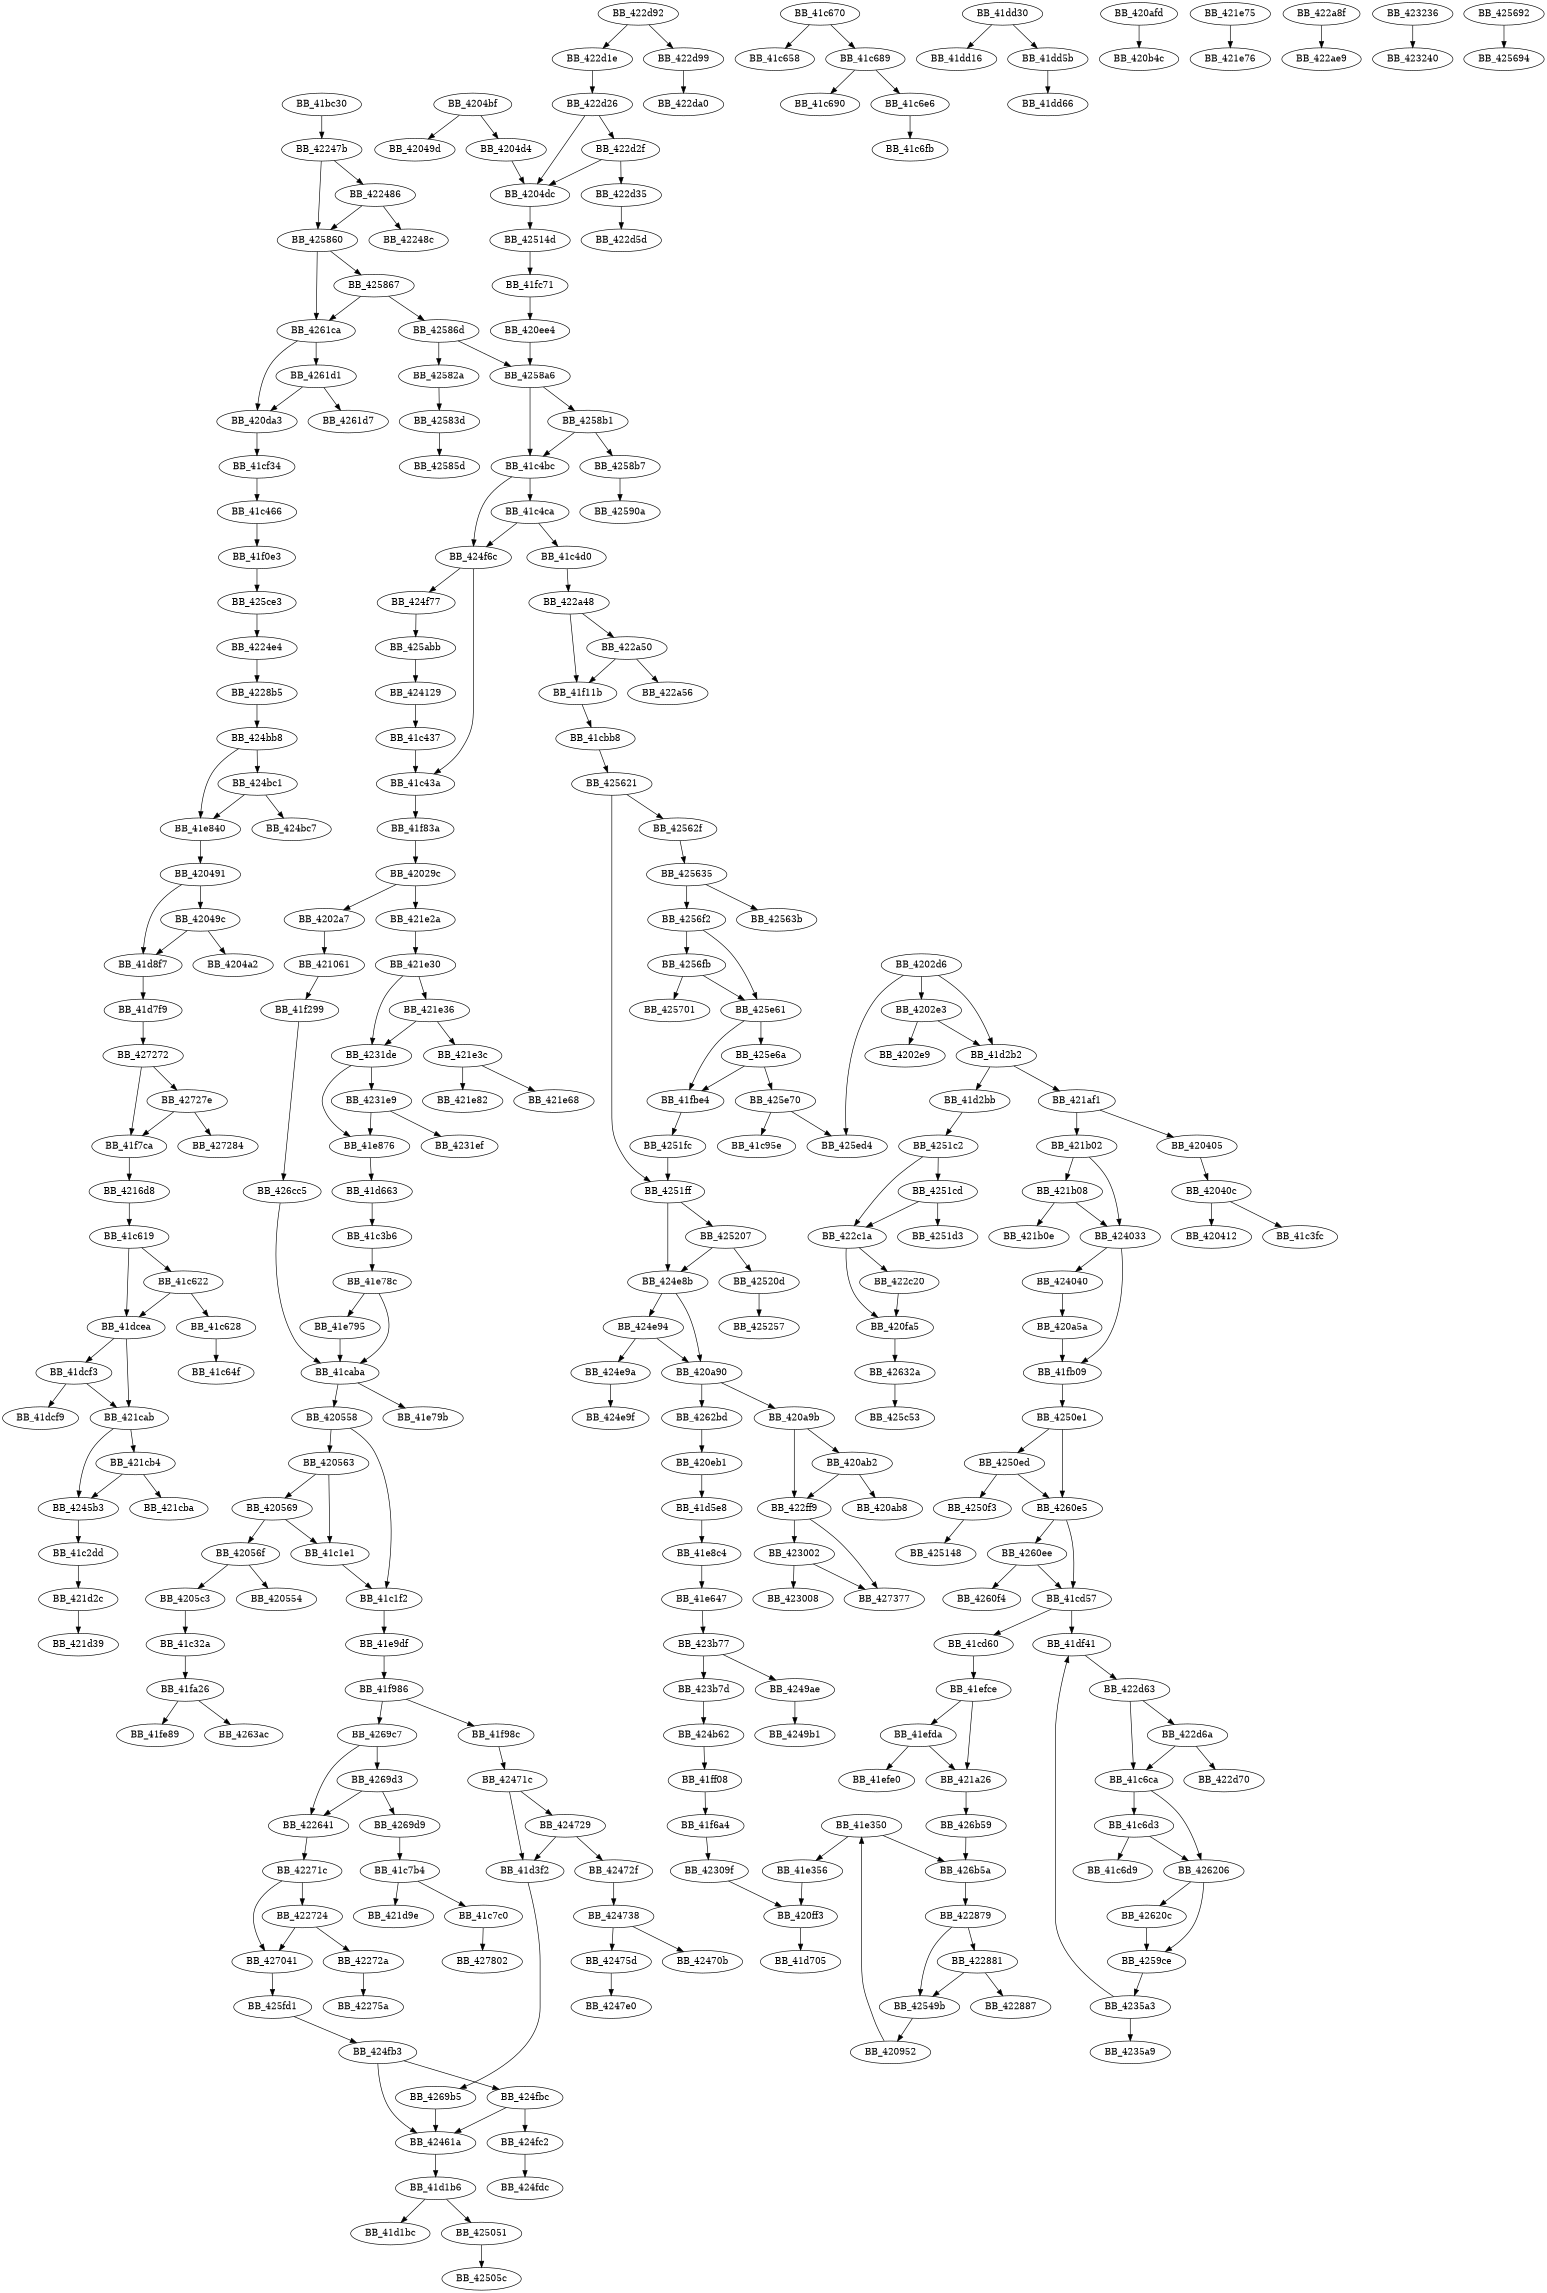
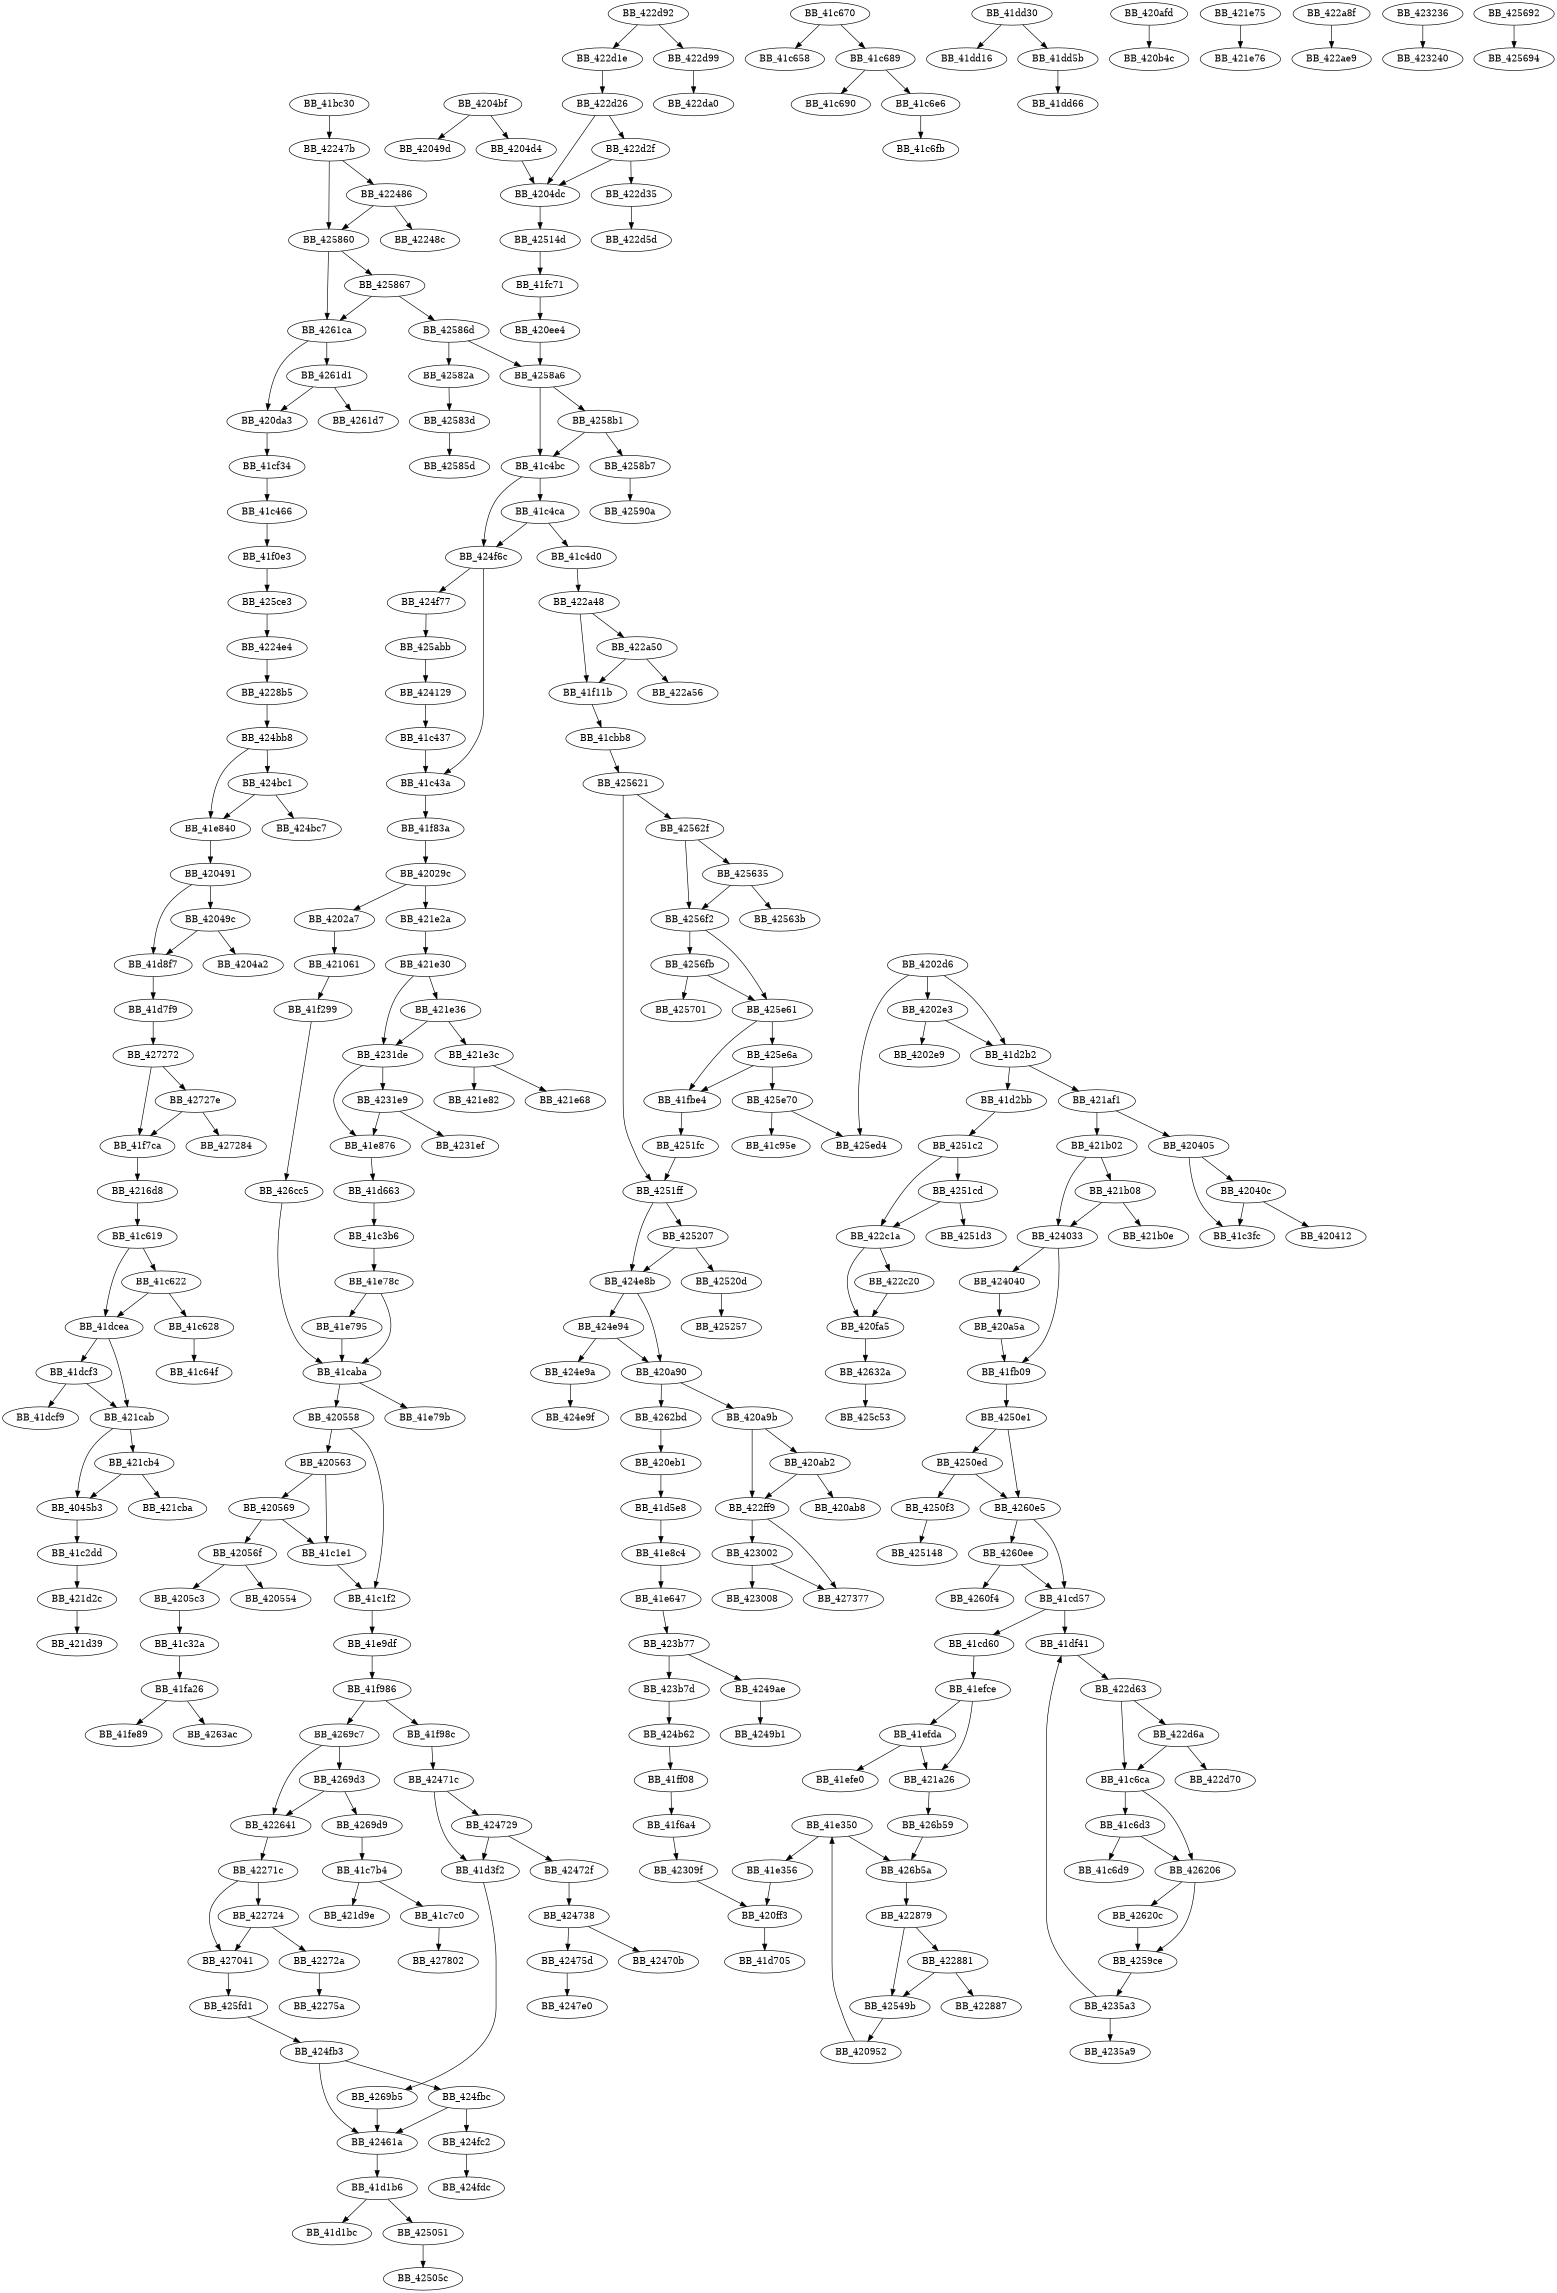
edge "BB_42562f" -> "BB_4256f2": added
edge "BB_420405" -> "BB_41c3fc": added
node "BB_4245b3": label "BB_4245b3" -> "BB_4045b3"
